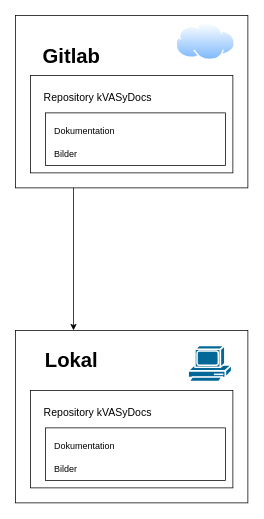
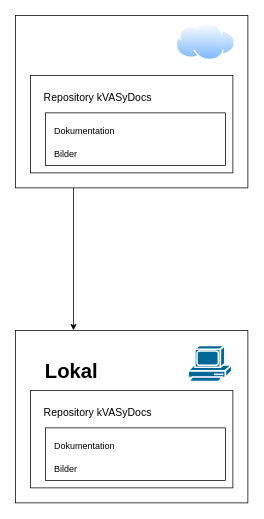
node "Gitlab": removed
node "Lokal": moved (72, 360) -> (72, 372)
